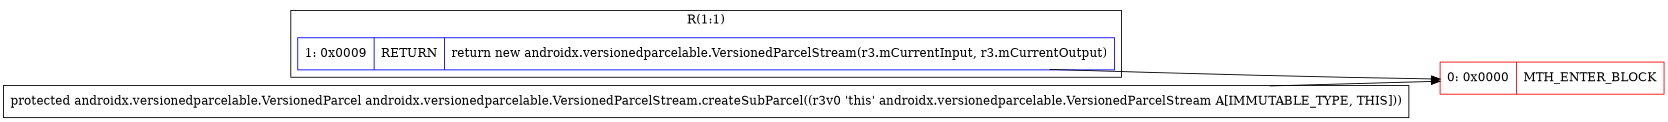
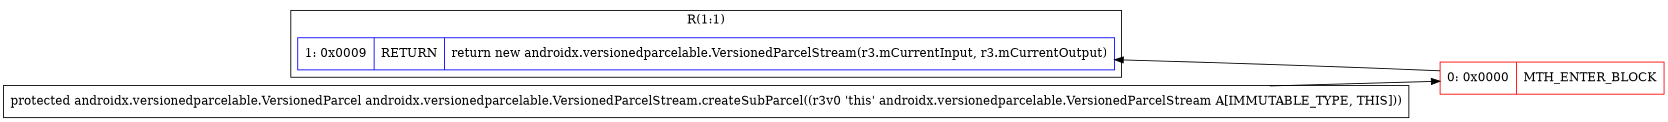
edge "1: 0x0009" -> "0: 0x0000": reversed
